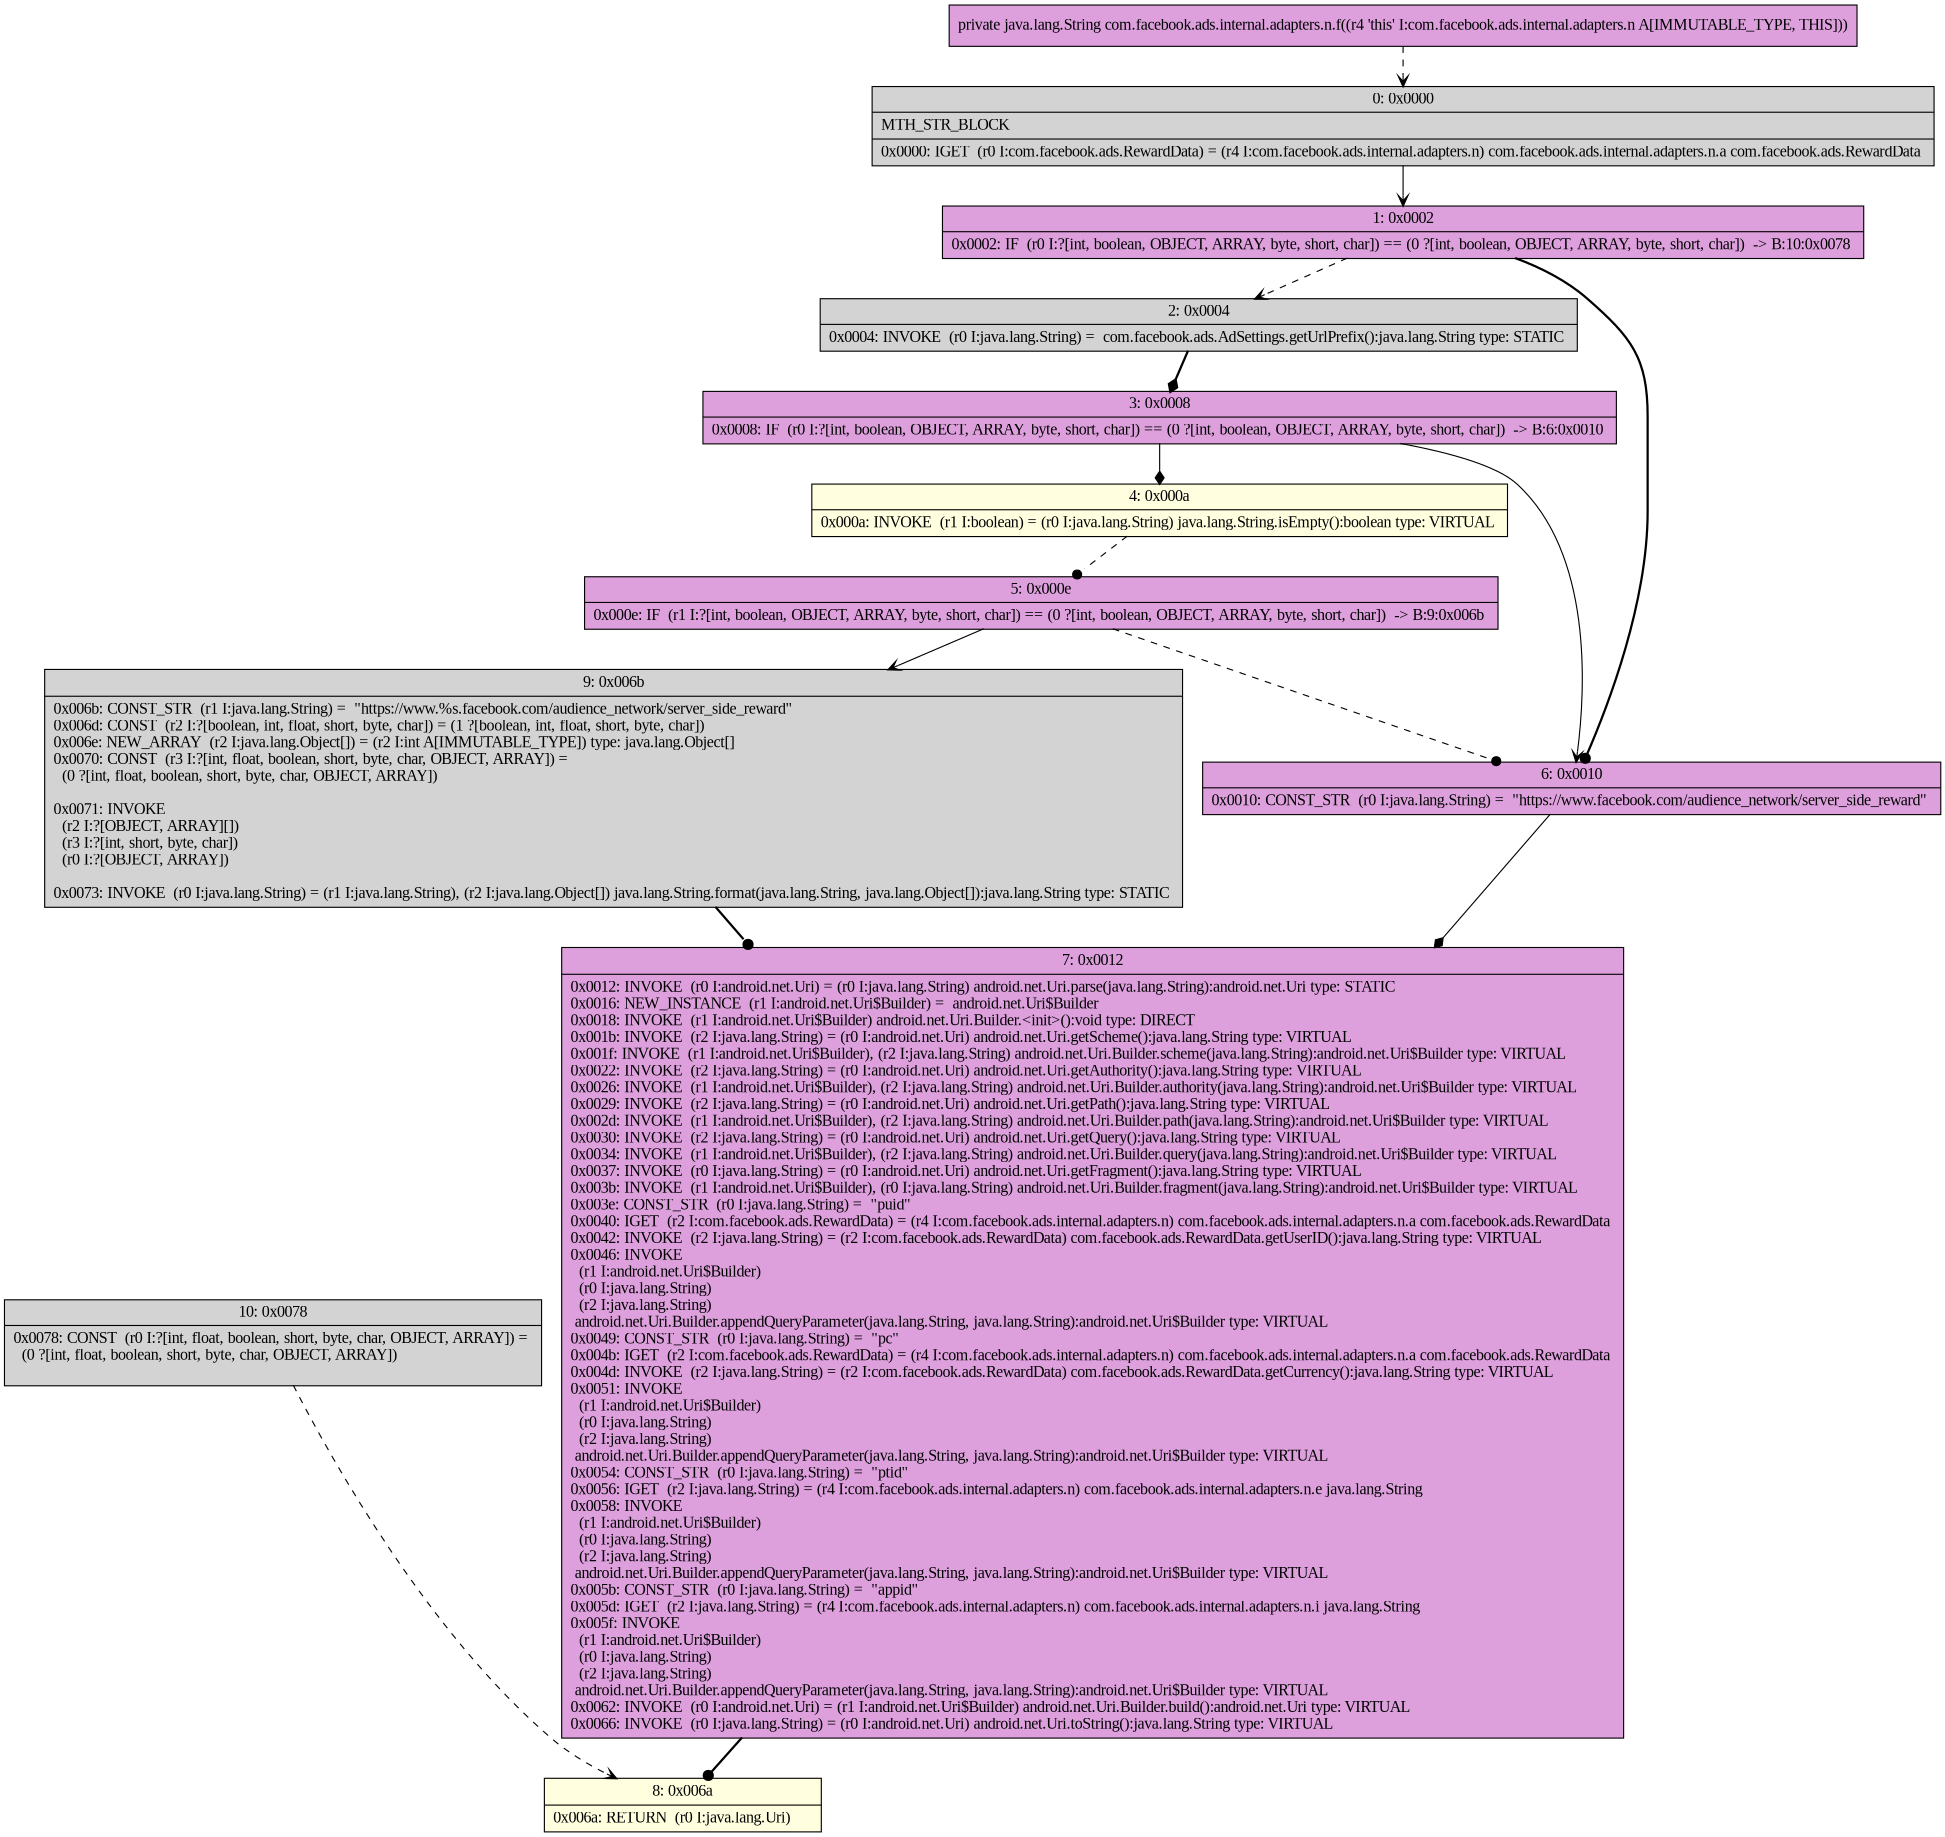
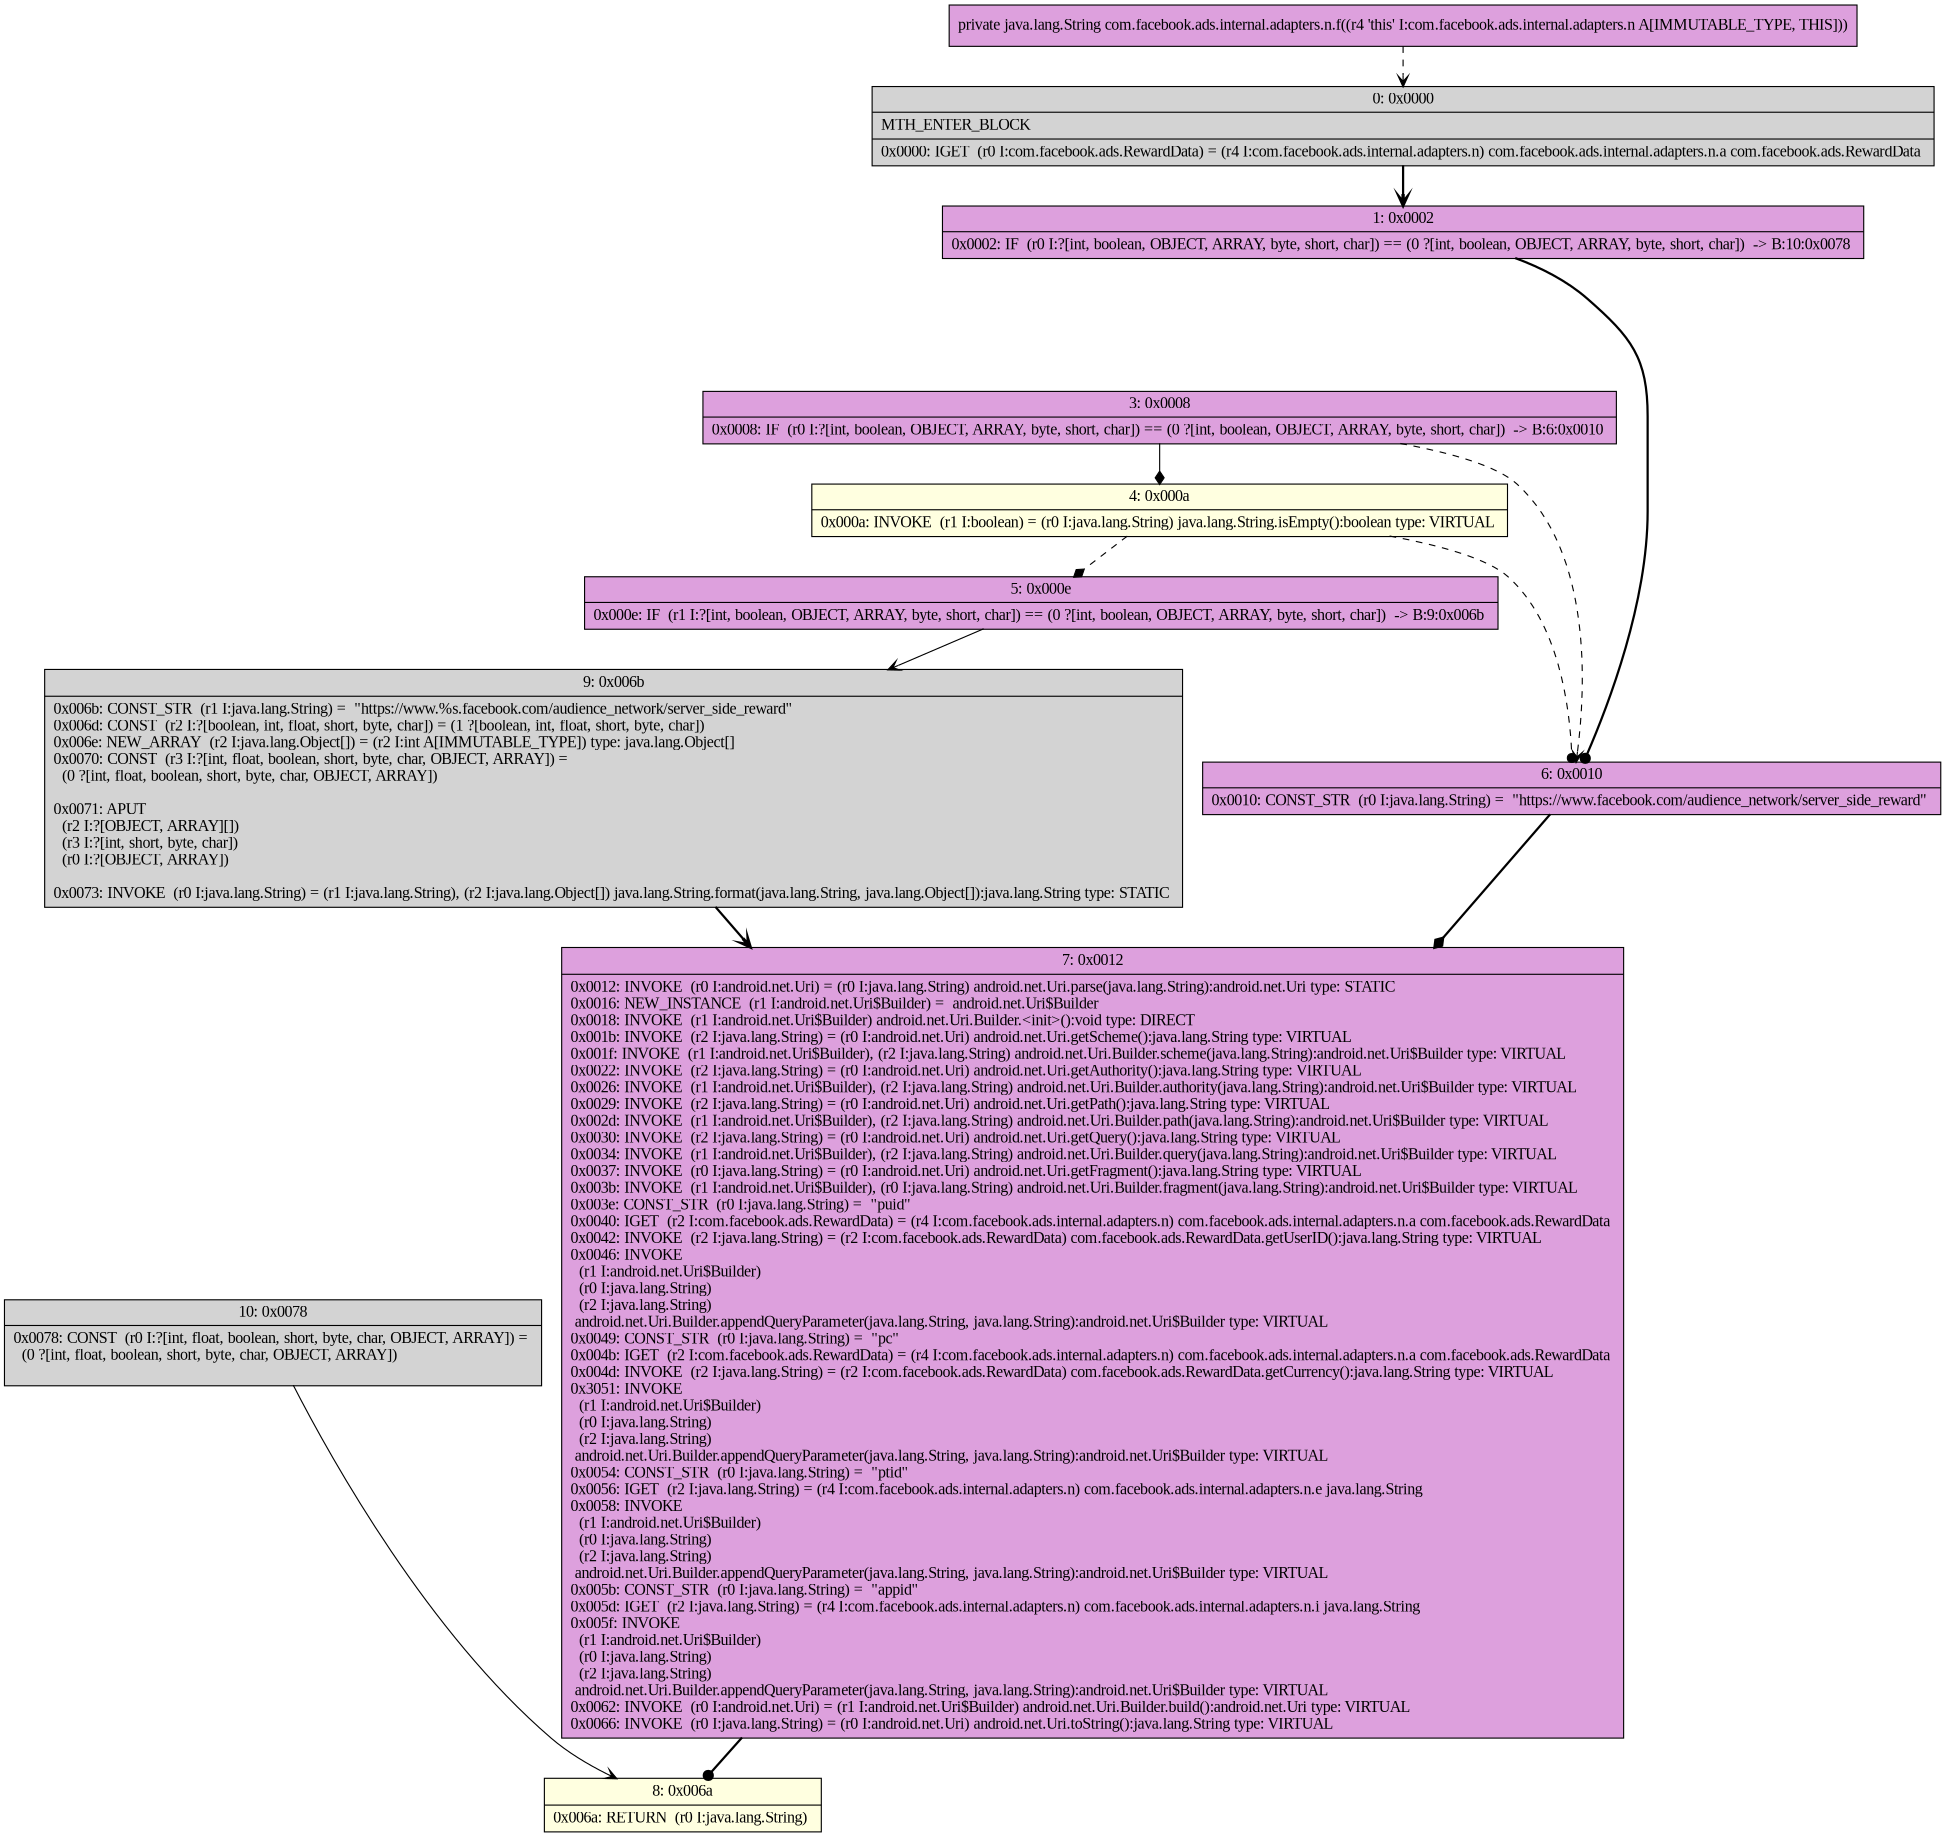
node "0: 0x0000": text "MTH_STR_BLOCK" -> "MTH_ENTER_BLOCK"
edge "0: 0x0000" -> "1: 0x0002": style solid -> bold
node "2: 0x0004": removed
edge "3: 0x0008" -> "6: 0x0010": style solid -> dashed
edge "4: 0x000a" -> "5: 0x000e": arrowhead dot -> diamond
edge "5: 0x000e" -> "6: 0x0010": now "4: 0x000a" -> "6: 0x0010"
node "9: 0x006b": text "0x0071: INVOKE" -> "0x0071: APUT"
edge "6: 0x0010" -> "7: 0x0012": style solid -> bold
edge "9: 0x006b" -> "7: 0x0012": arrowhead dot -> vee
node "7: 0x0012": text "0x0051: INVOKE" -> "0x3051: INVOKE"
edge "10: 0x0078" -> "8: 0x006a": style dashed -> solid
node "8: 0x006a": text "0x006a: RETURN  (r0 I:java.lang.Uri)" -> "0x006a: RETURN  (r0 I:java.lang.String)"
